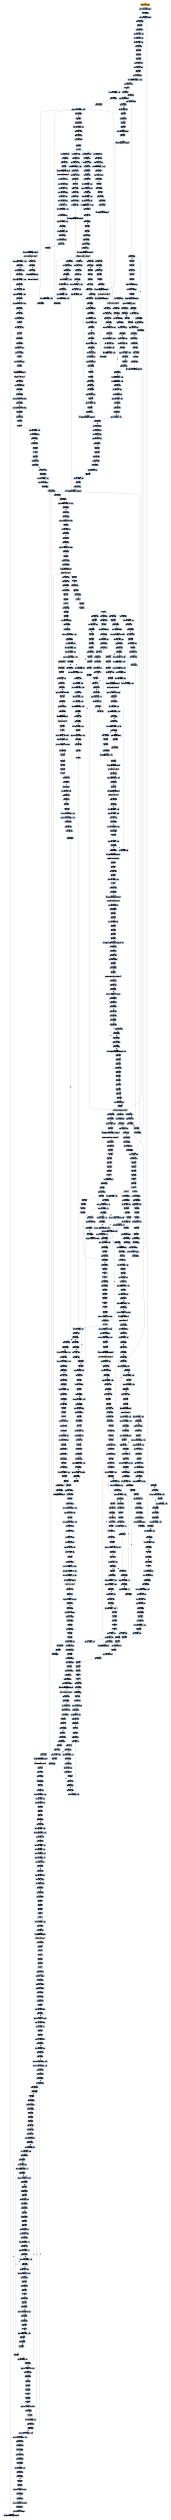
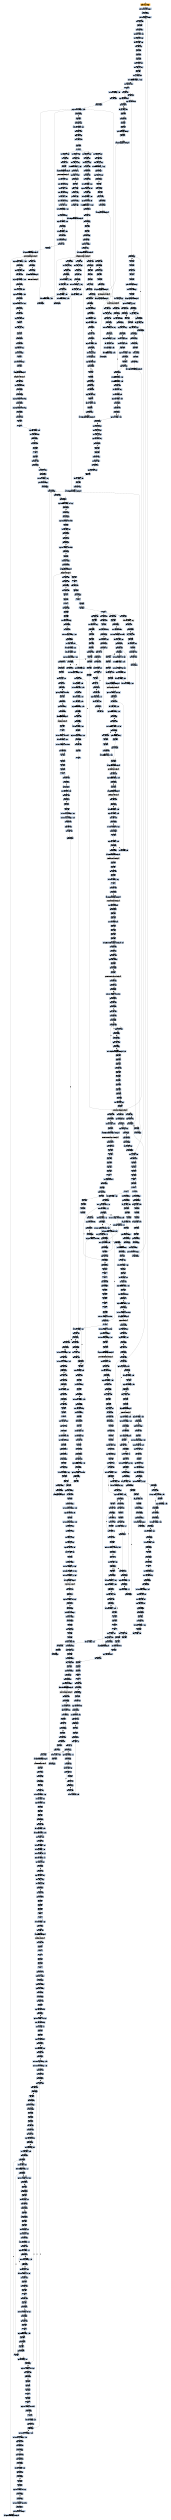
node "0x01006a9e jmp 0x01006aba": added
